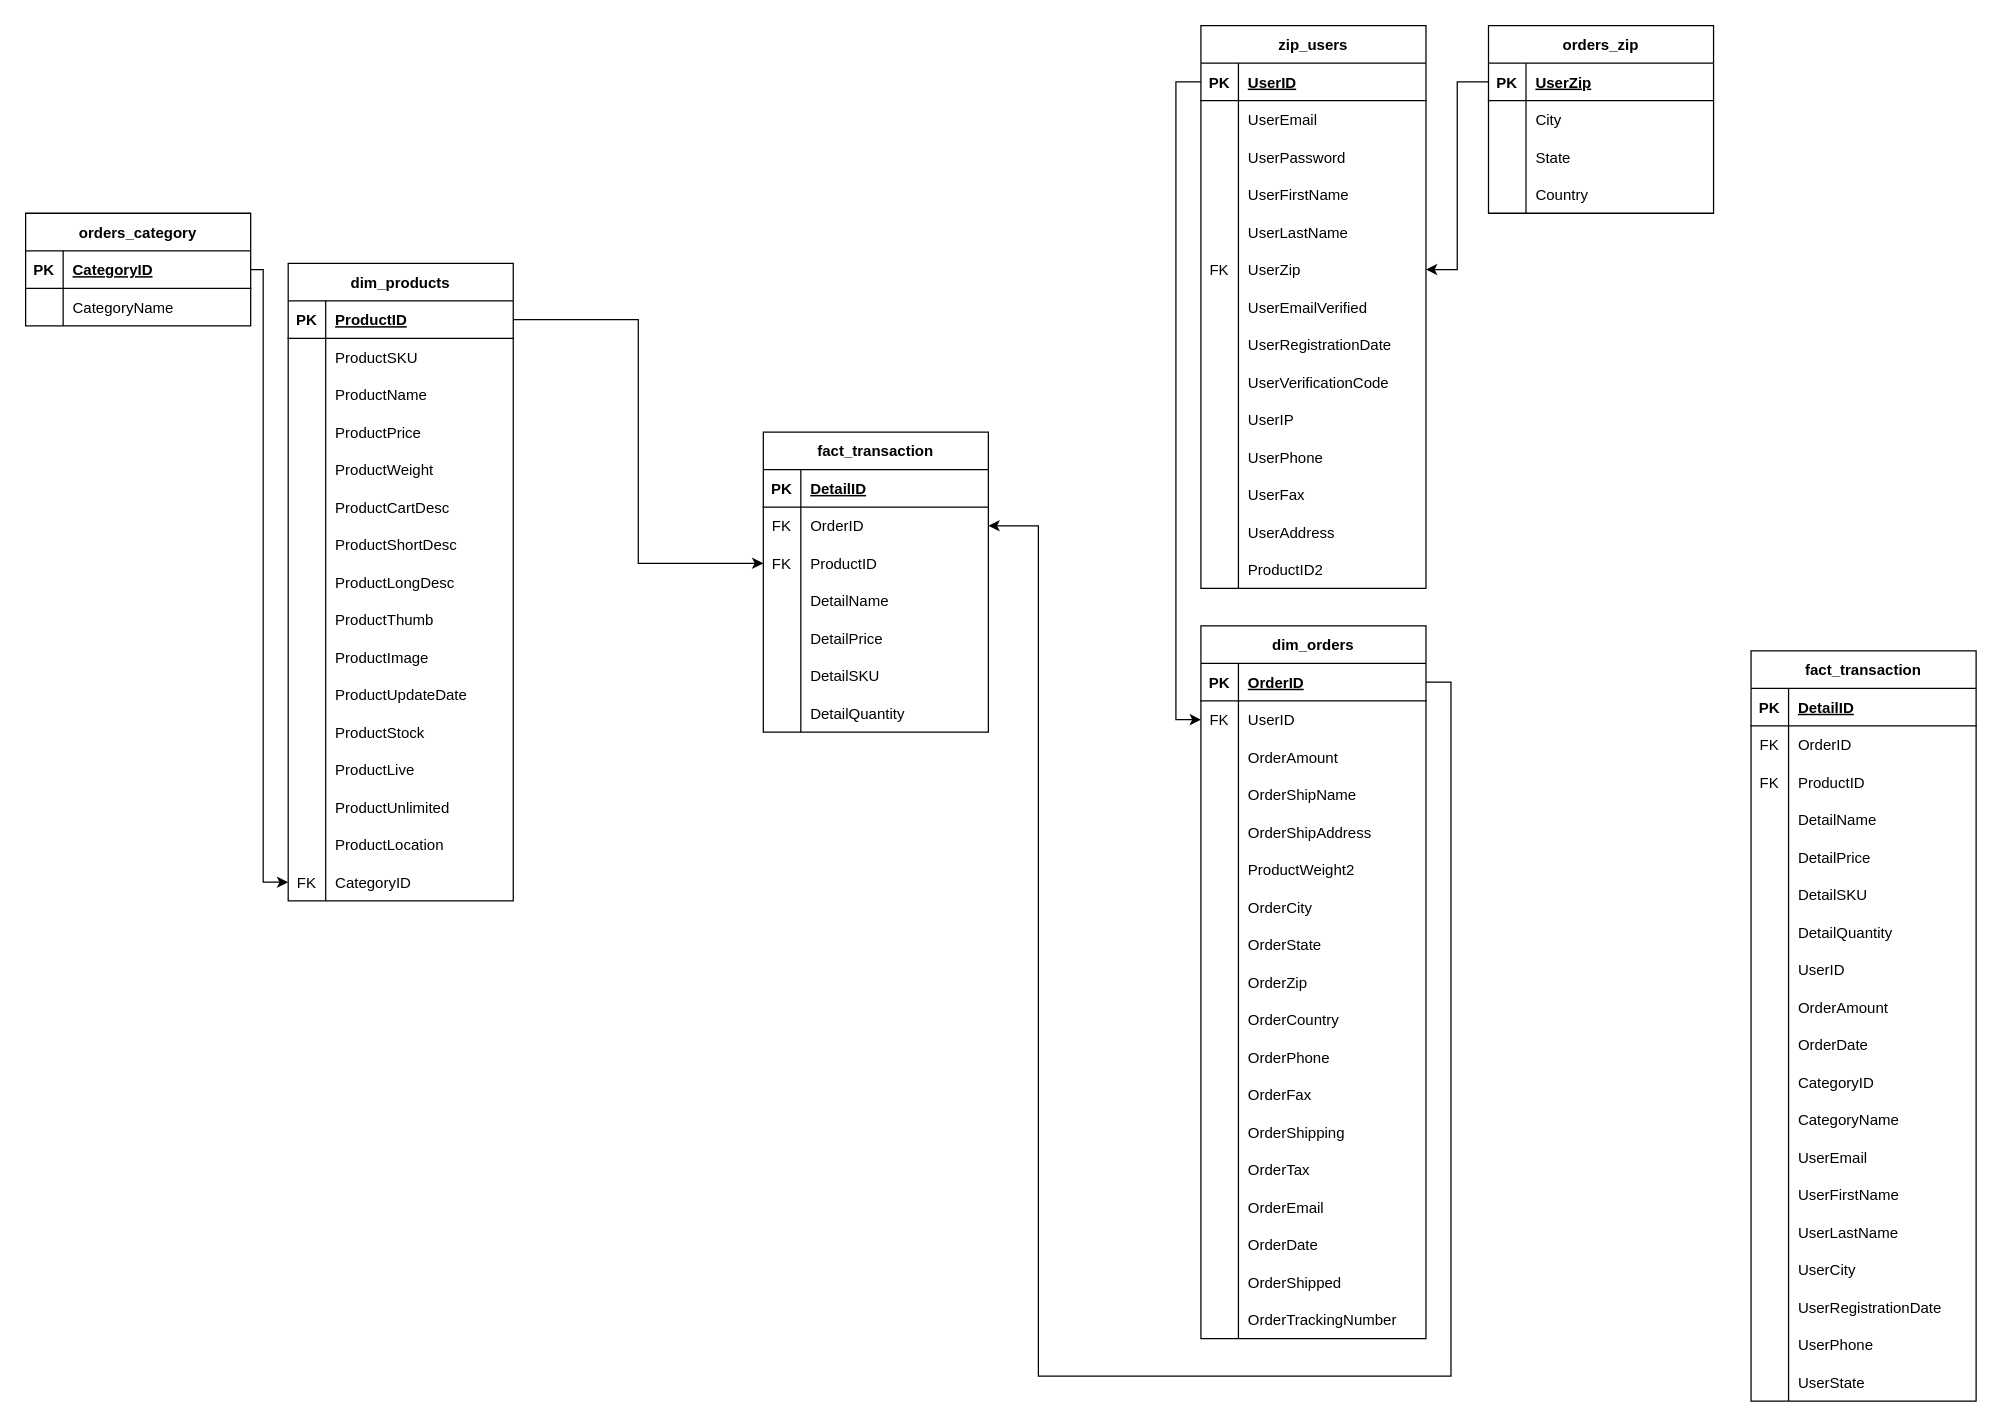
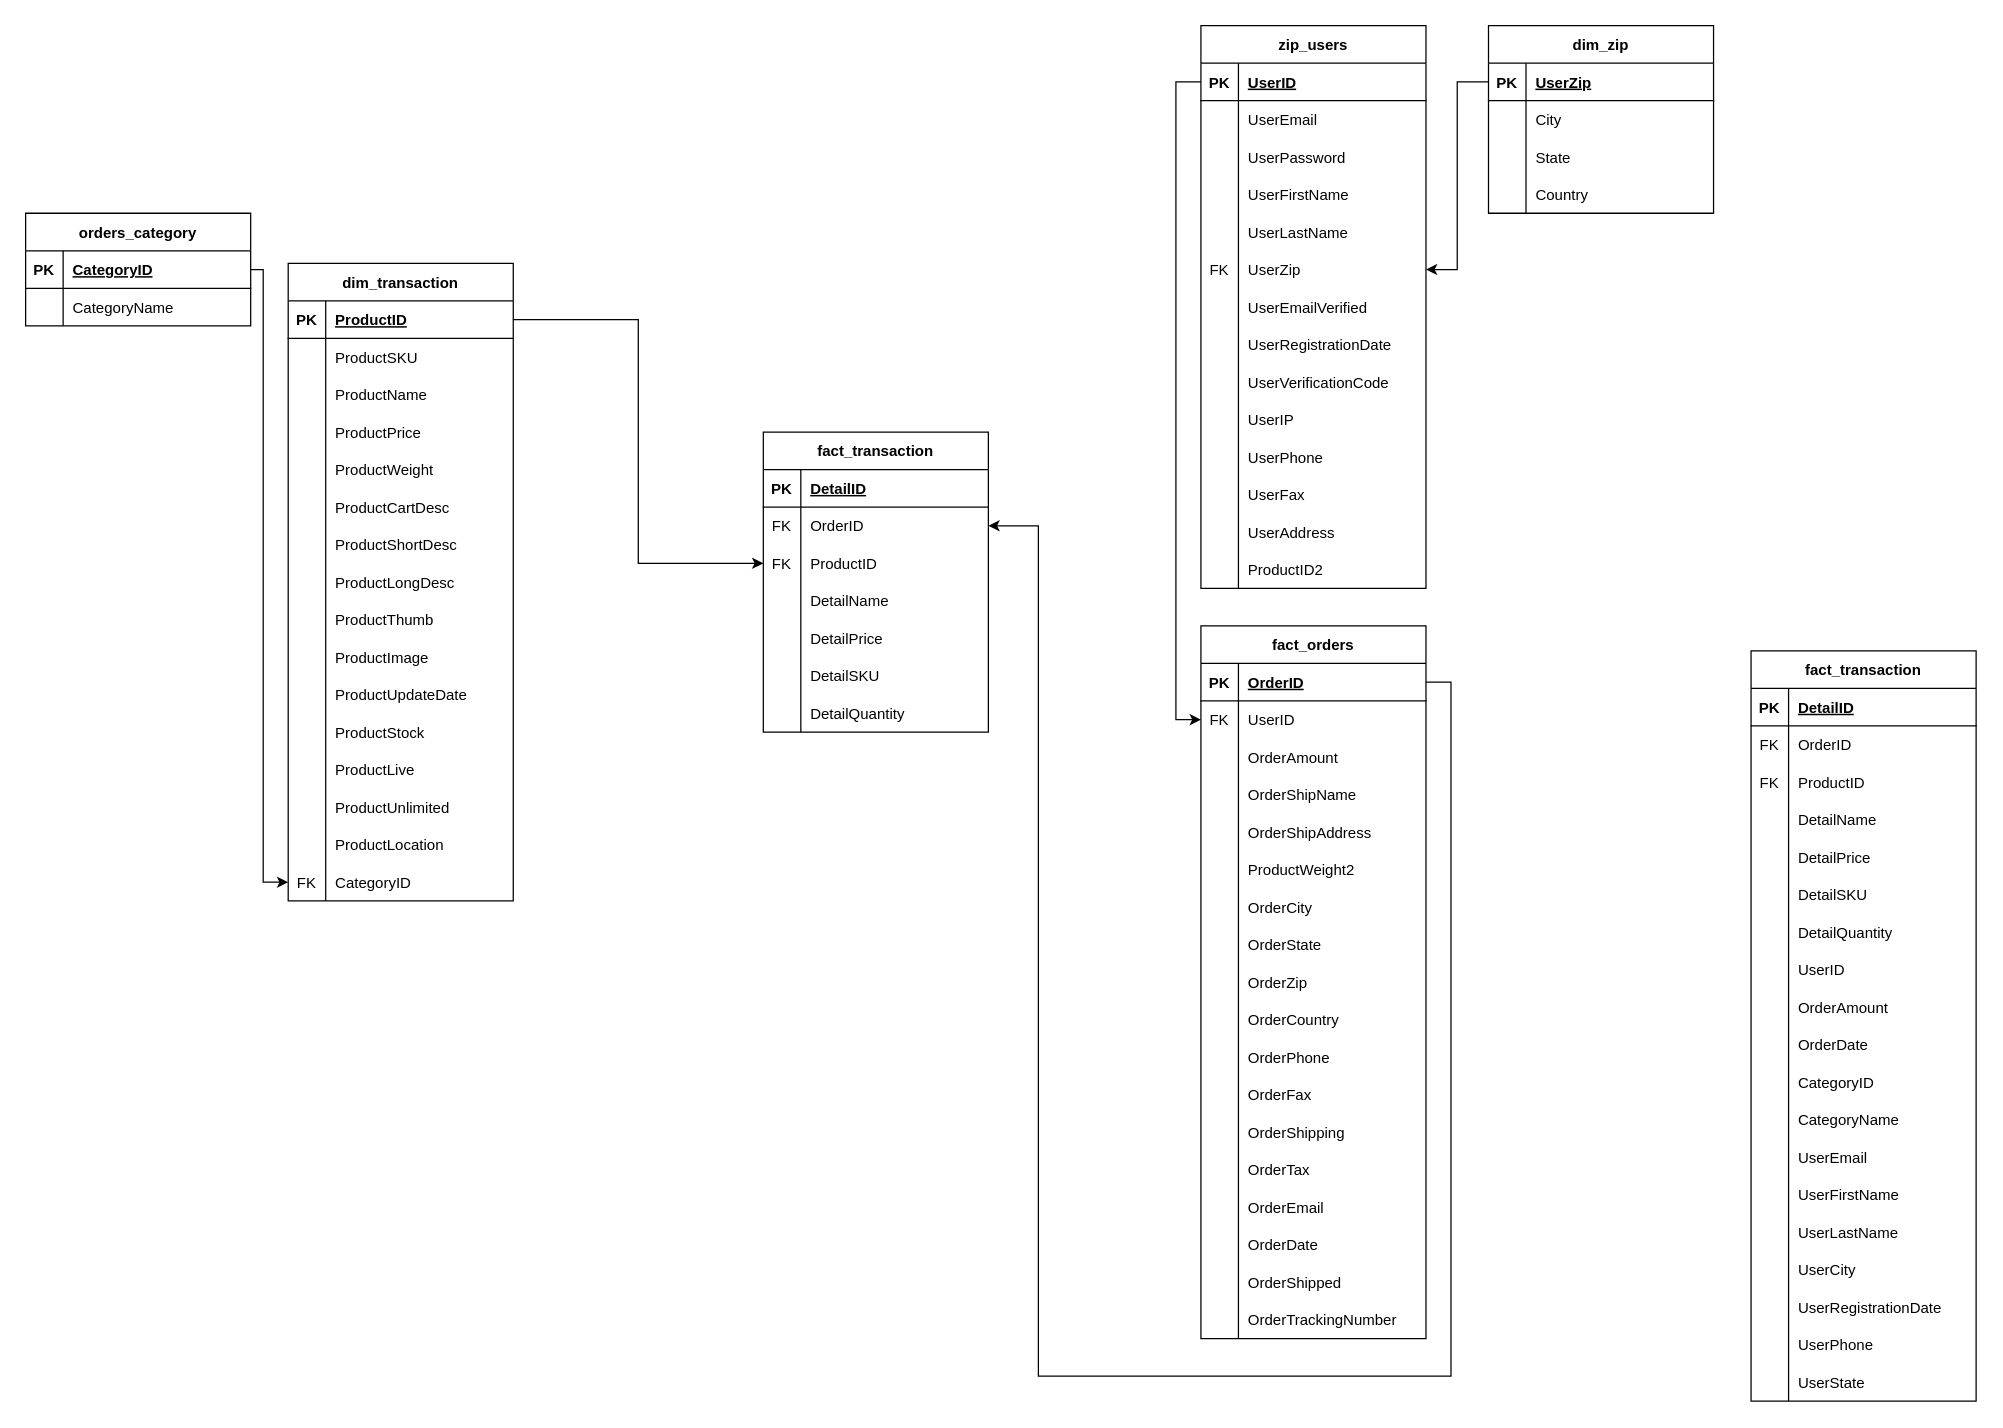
node "orders_zip": label "orders_zip" -> "dim_zip"
node "dim_products": label "dim_products" -> "dim_transaction"
node "dim_orders": label "dim_orders" -> "fact_orders"
